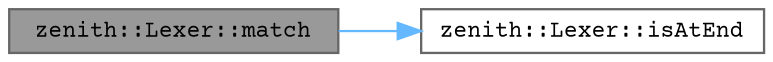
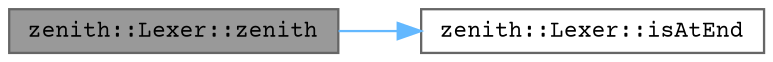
node "zenith::Lexer::match": label "zenith::Lexer::match" -> "zenith::Lexer::zenith"
